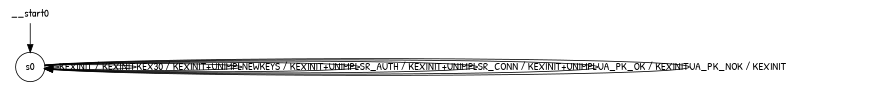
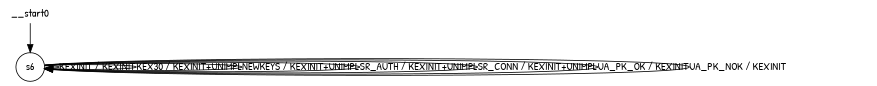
node "s0": label "s0" -> "s6"
